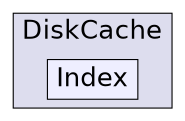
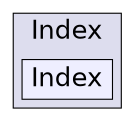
cluster "DiskCache": label "DiskCache" -> "Index"
